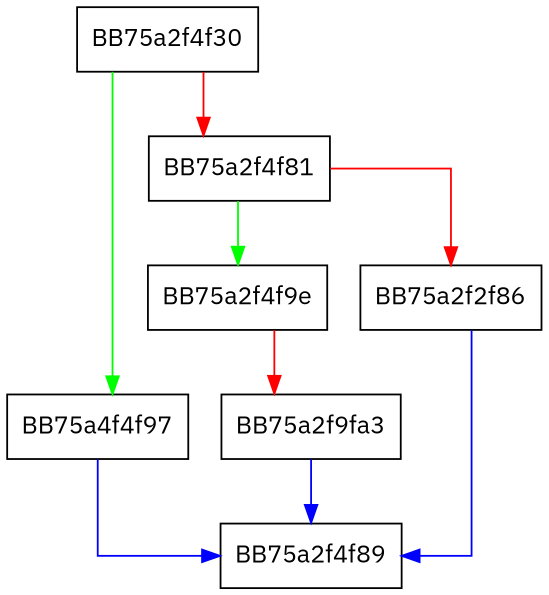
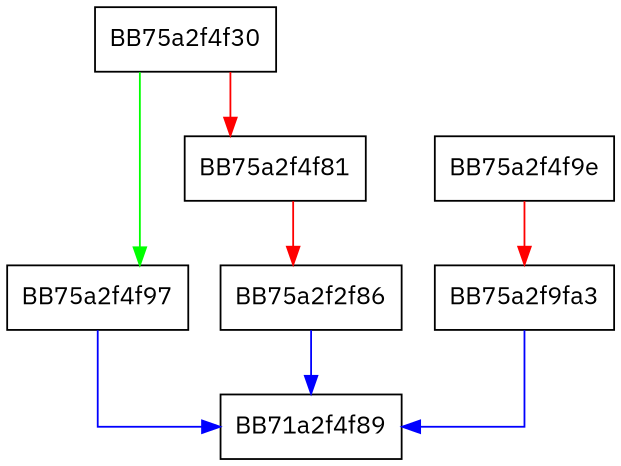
edge "BB75a2f4f81" -> "BB75a2f4f9e": removed
node "BB75a4f4f97": label "BB75a4f4f97" -> "BB75a2f4f97"
node "BB75a2f4f89": label "BB75a2f4f89" -> "BB71a2f4f89"
